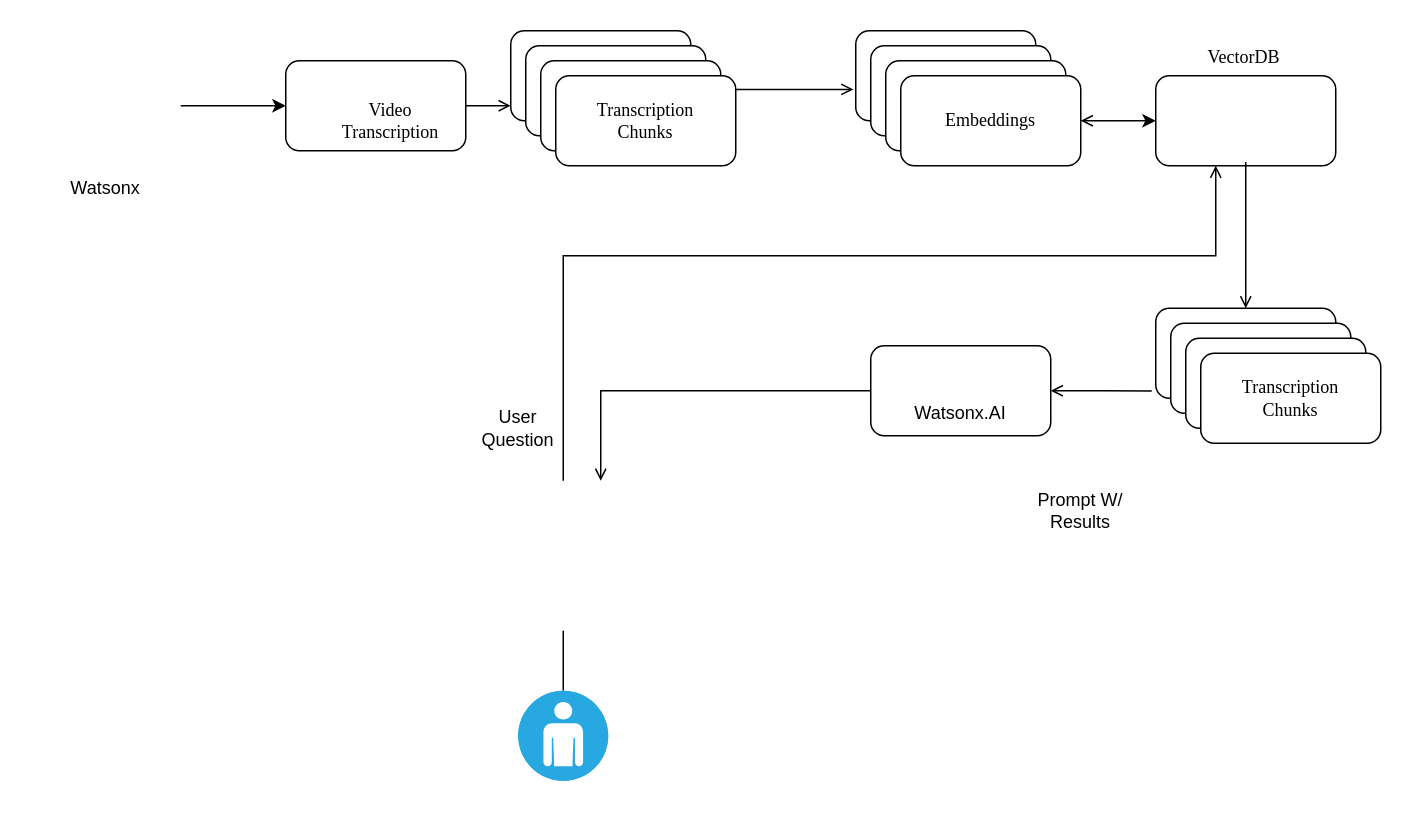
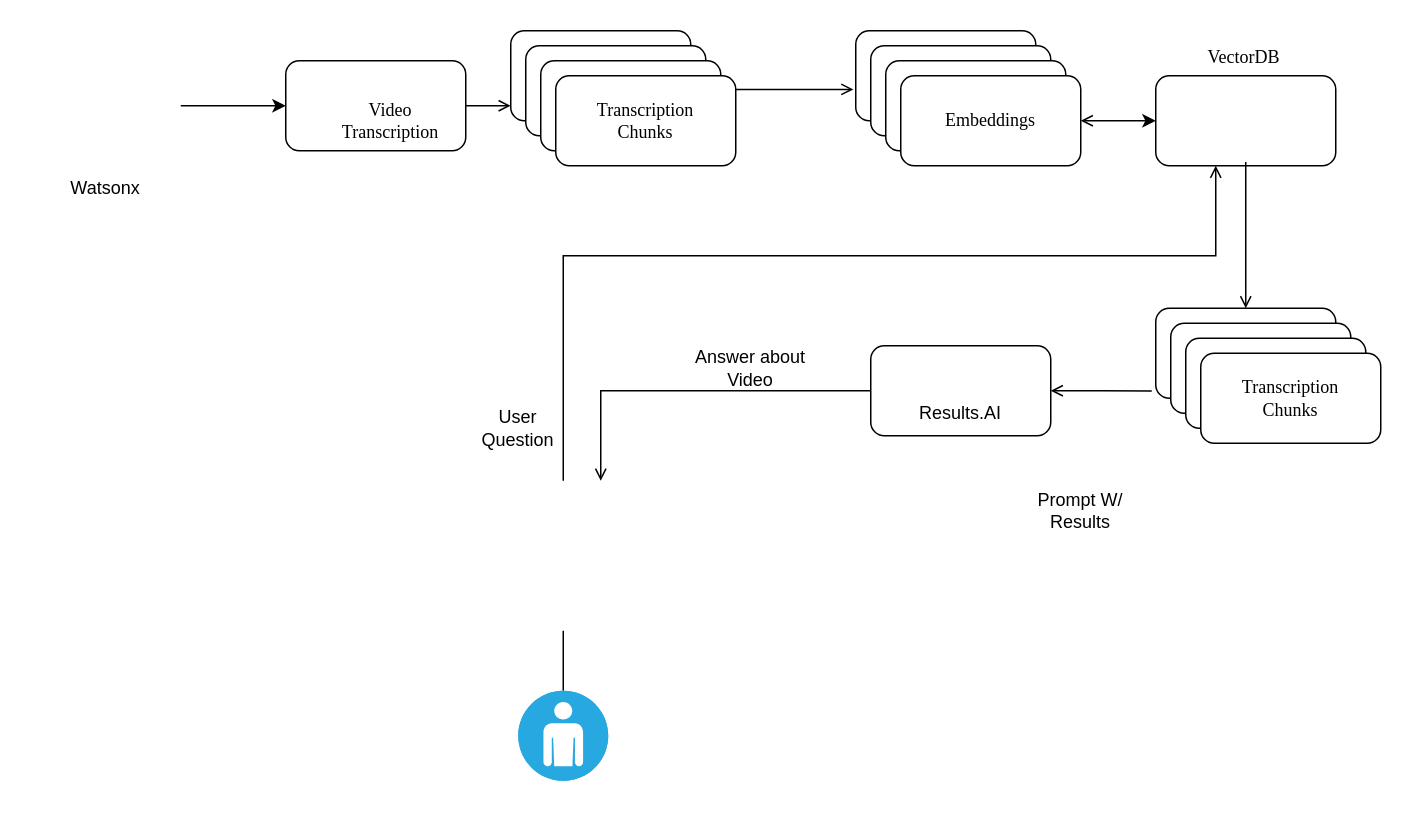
node "Answer about Video": added
node "Watsonx.AI": label "Watsonx.AI" -> "Results.AI"
